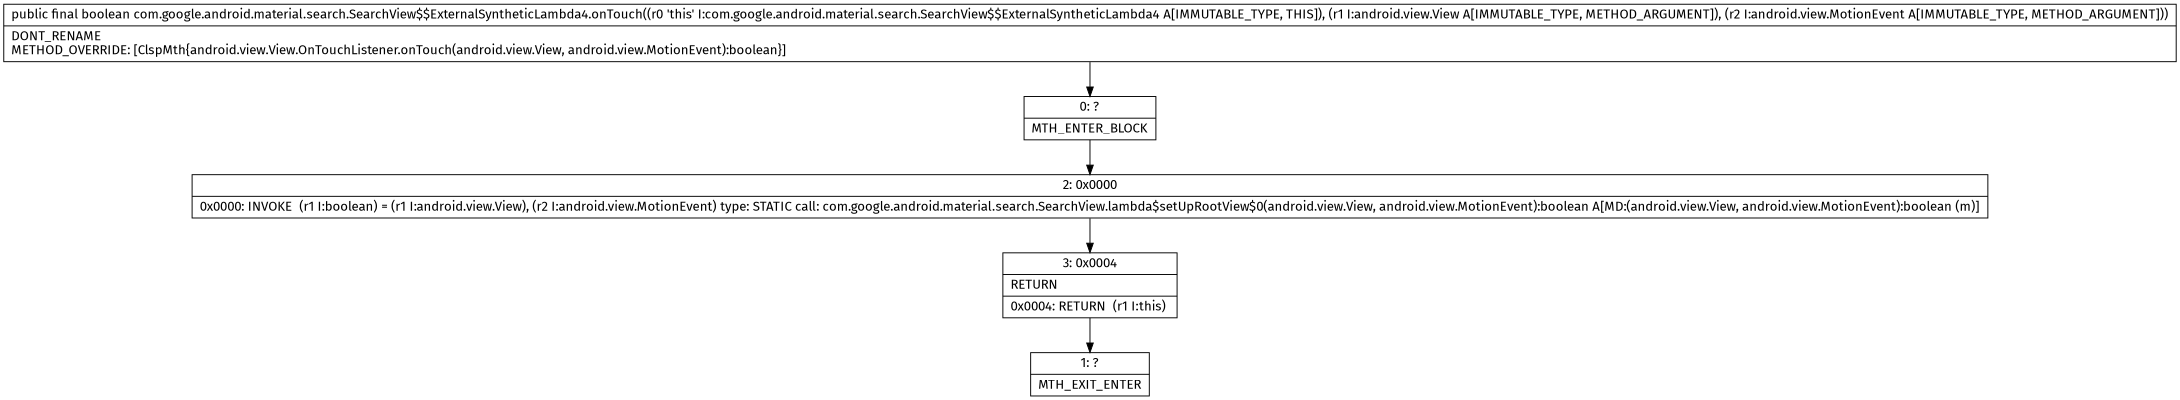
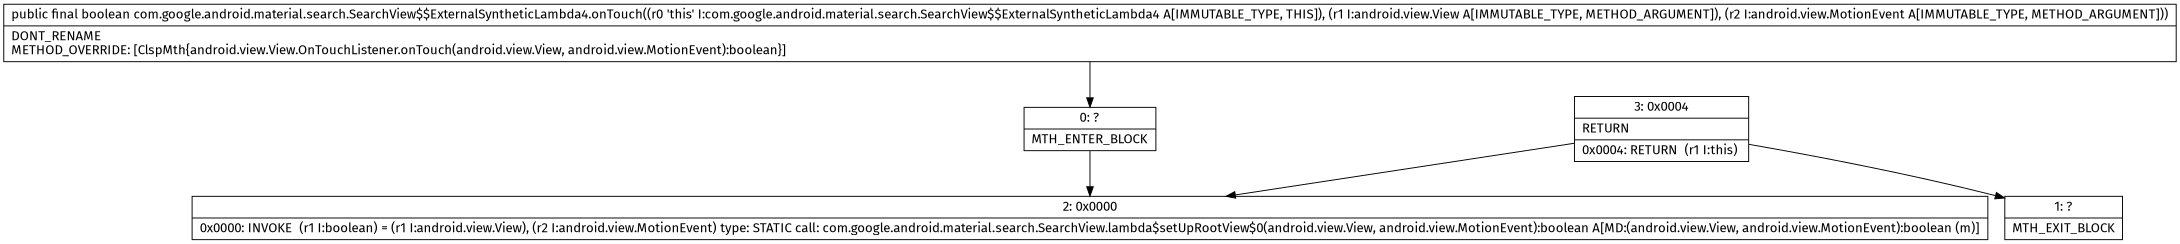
edge "2: 0x0000" -> "3: 0x0004": reversed
node "1: ?": text "MTH_EXIT_ENTER" -> "MTH_EXIT_BLOCK"
